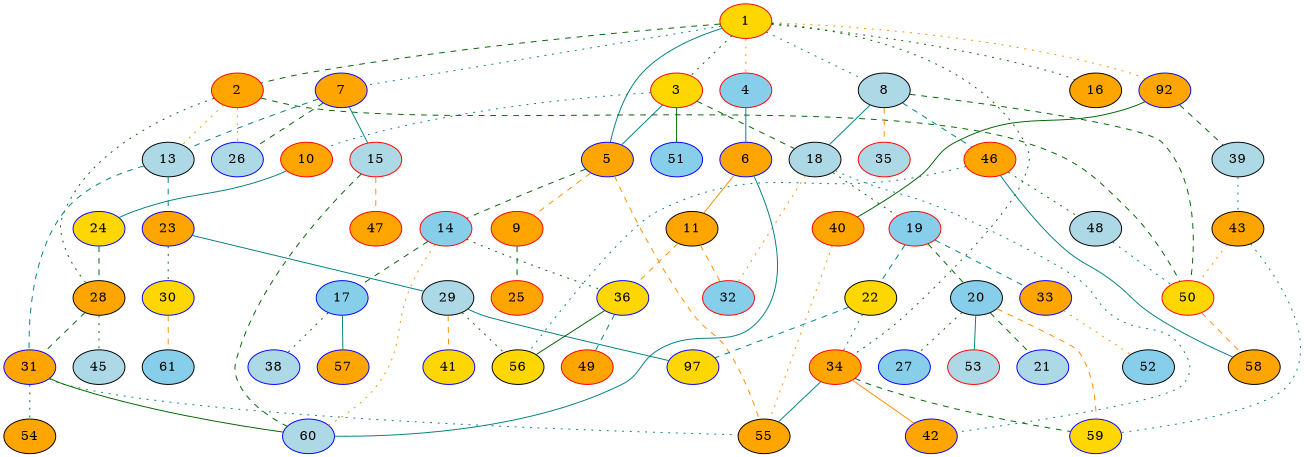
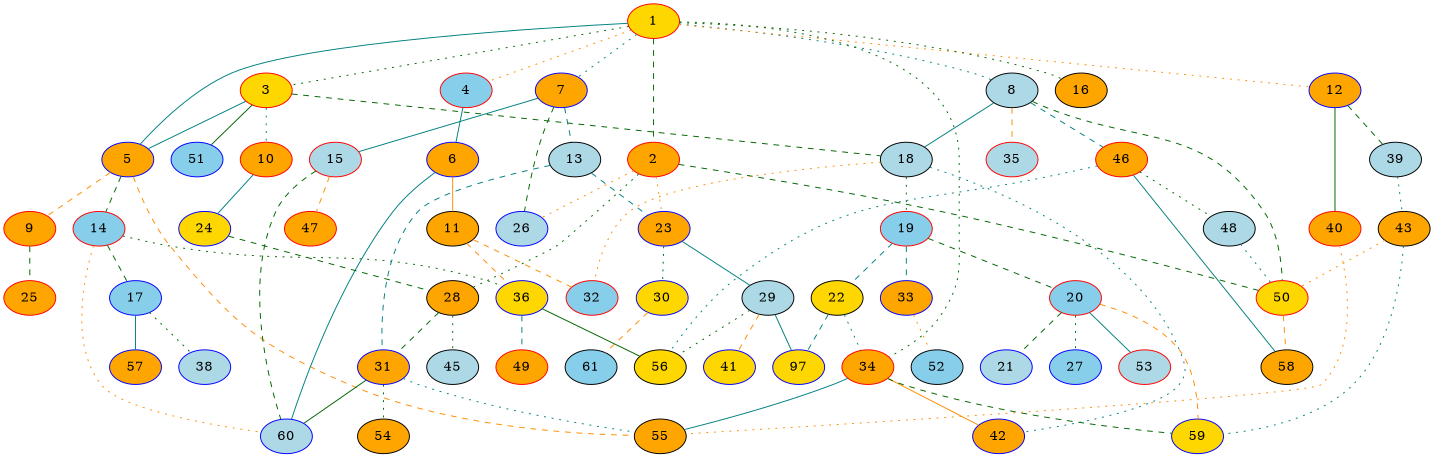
node "92": label "92" -> "12"
edge "2" -- "13": now "2" -- "23"
node "20": color black -> red
